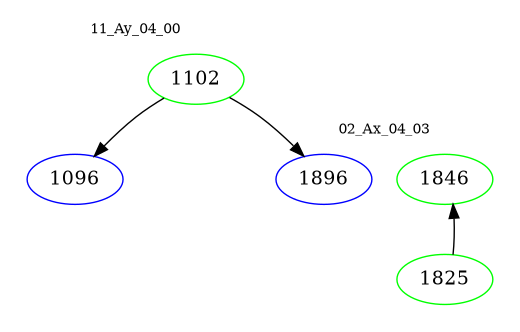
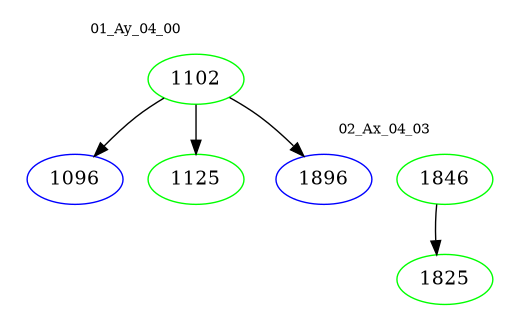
cluster "11_Ay_04_00": label "11_Ay_04_00" -> "01_Ay_04_00"
node "1125": added
edge "1825" -> "1846": reversed
